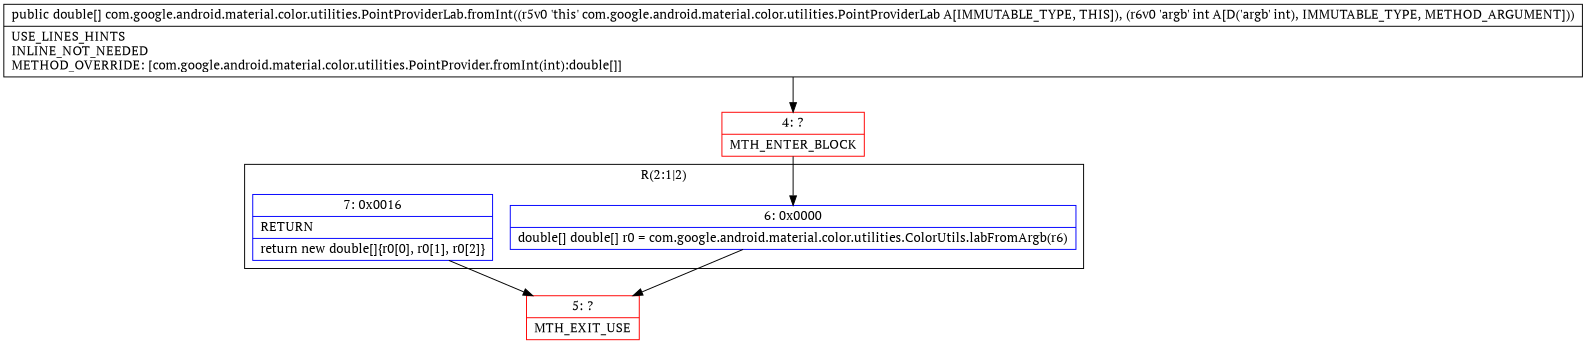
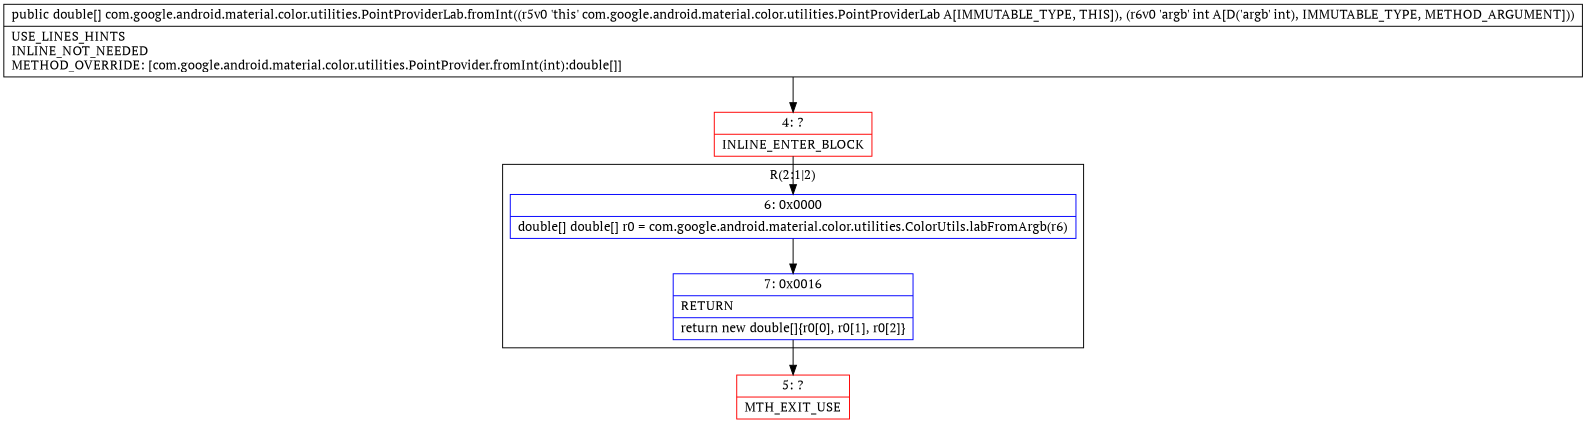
node "4: ?": text "MTH_ENTER_BLOCK" -> "INLINE_ENTER_BLOCK"
edge "6: 0x0000" -> "5: ?": now "6: 0x0000" -> "7: 0x0016"
